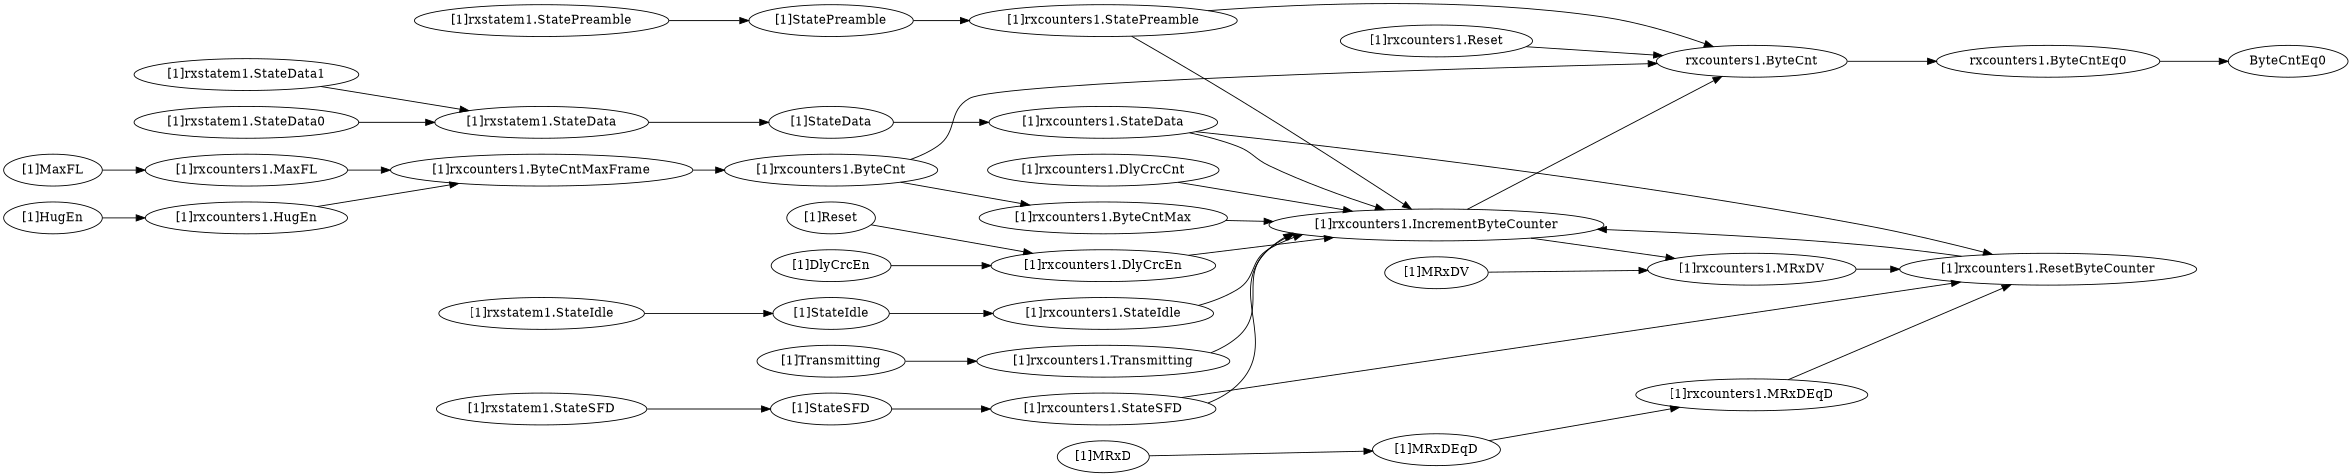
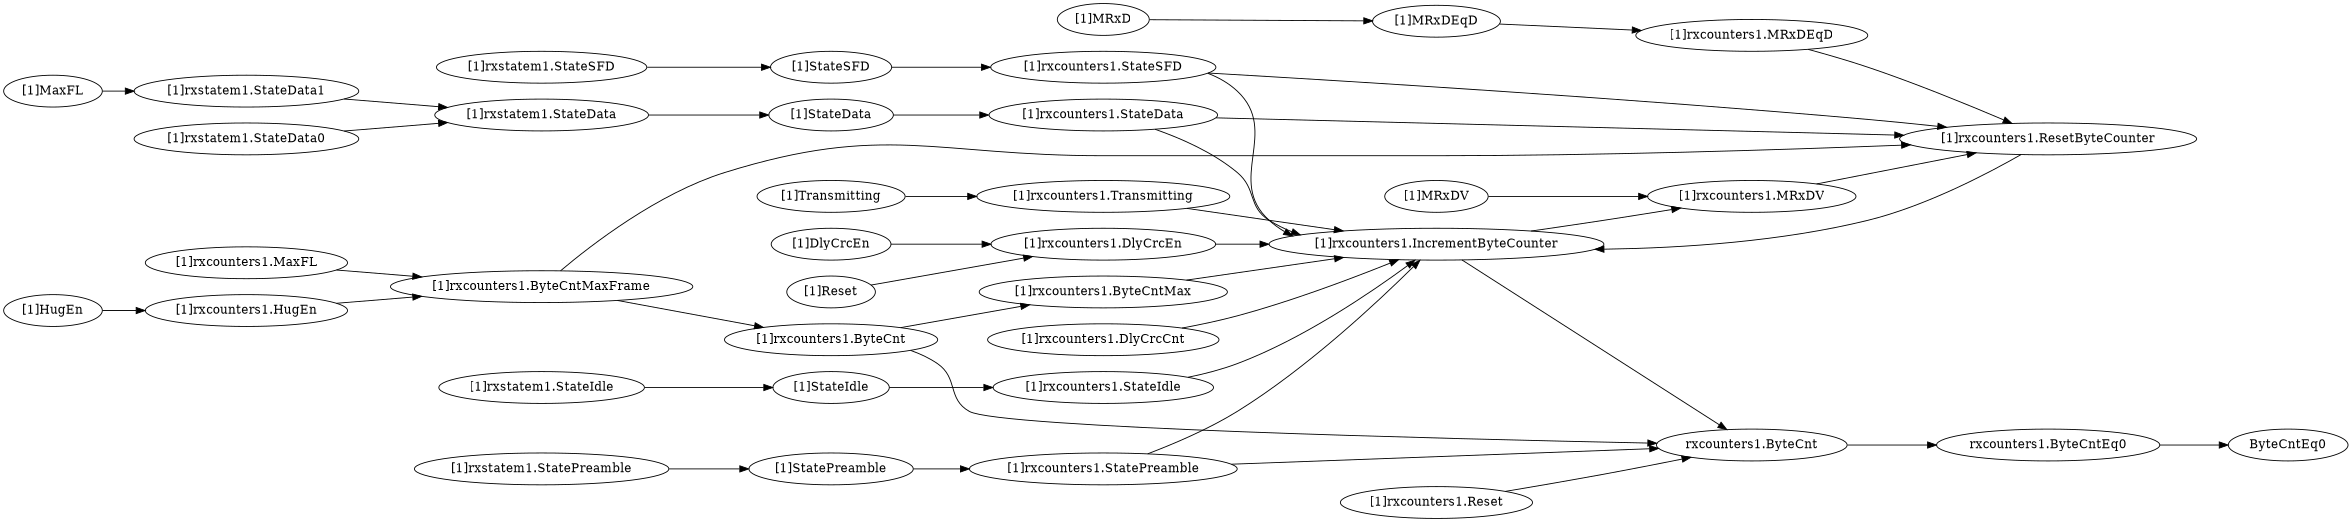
edge "[1]rxcounters1.ByteCntMaxFrame" -> "[1]rxcounters1.ResetByteCounter": added
edge "[1]MaxFL" -> "[1]rxcounters1.MaxFL": now "[1]MaxFL" -> "[1]rxstatem1.StateData1"
